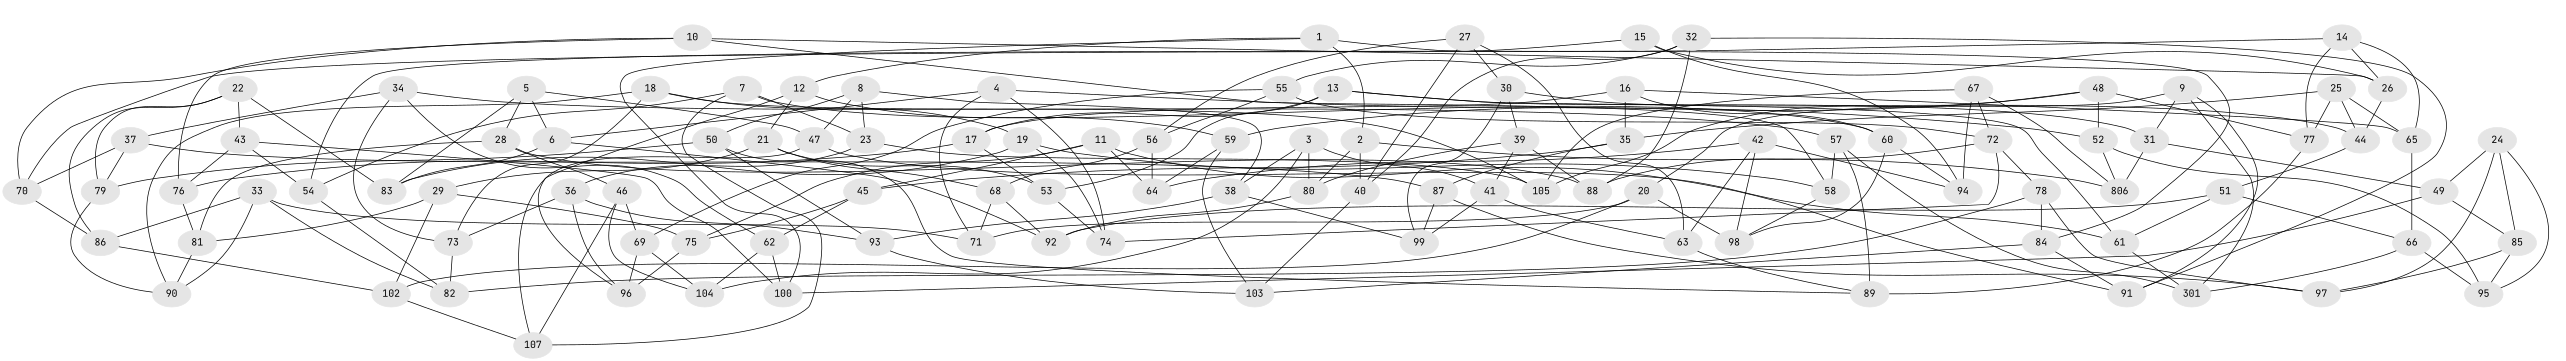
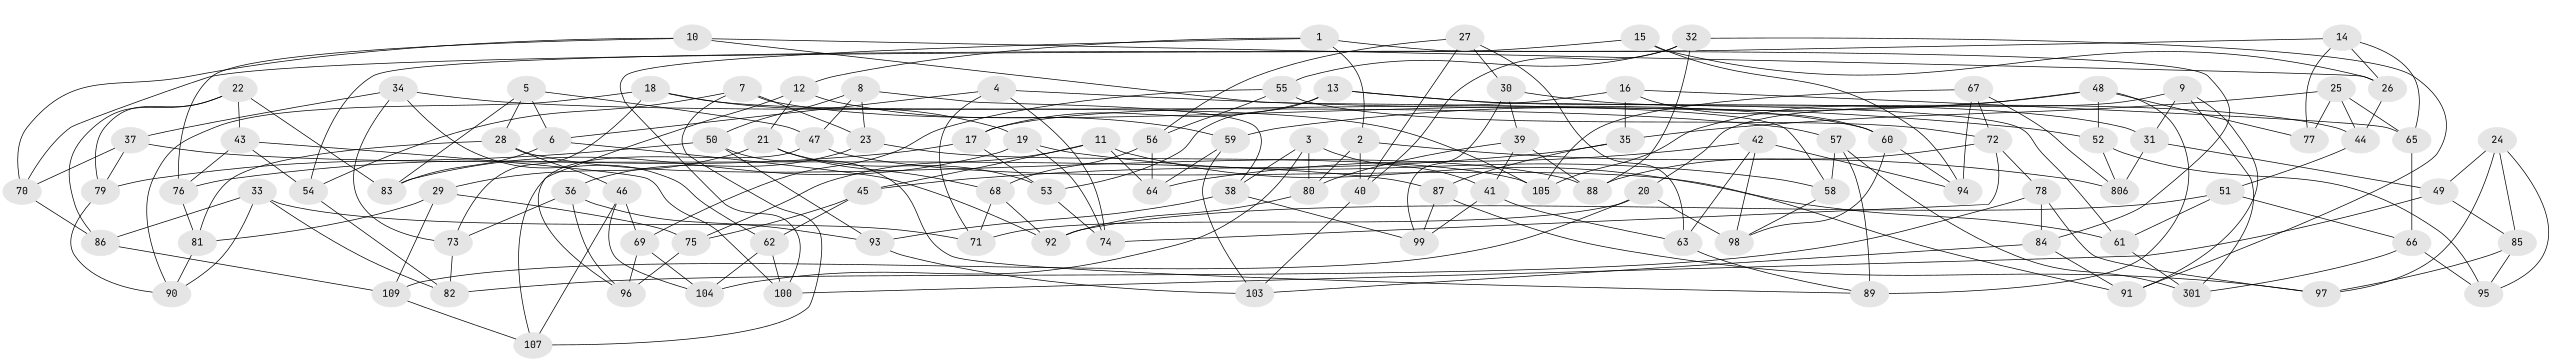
edge "77" -- "89": now "48" -- "89"
node "102": label "102" -> "109"
